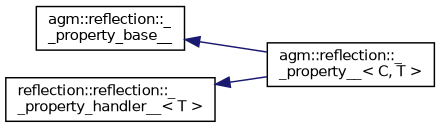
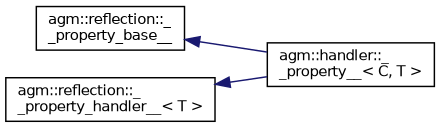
node "agm::reflection::_ _property__< C, T >": label "agm::reflection::_ _property__< C, T >" -> "agm::handler::_ _property__< C, T >"
node "reflection::reflection::_ _property_handler__< T >": label "reflection::reflection::_ _property_handler__< T >" -> "agm::reflection::_ _property_handler__< T >"
